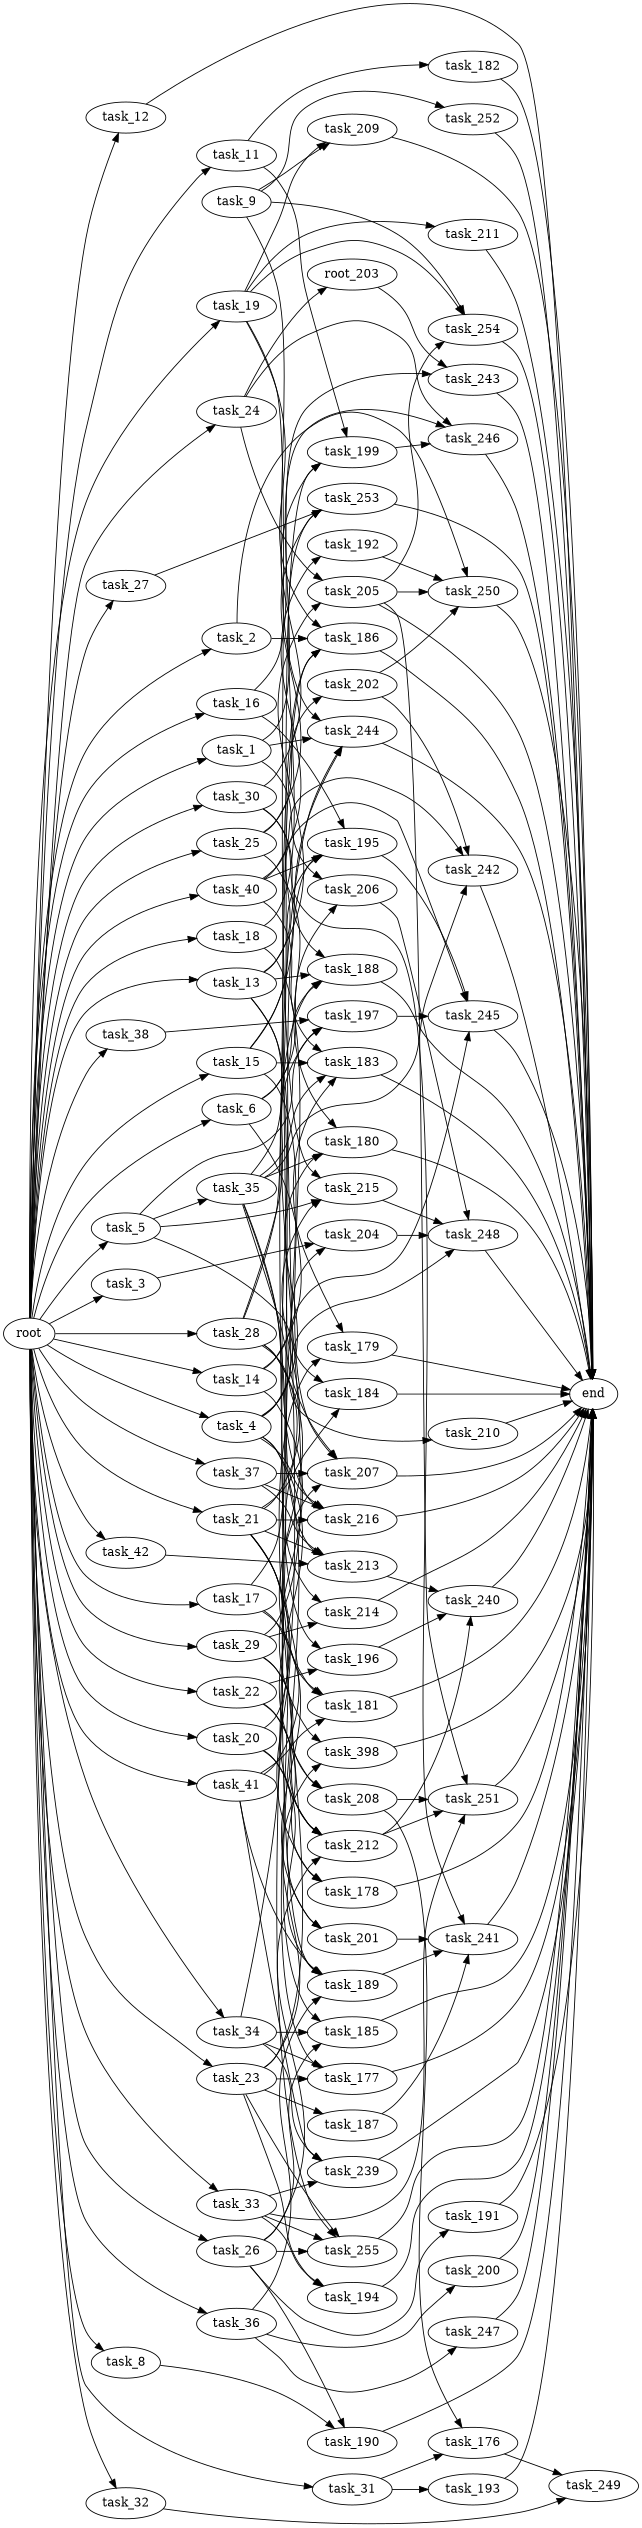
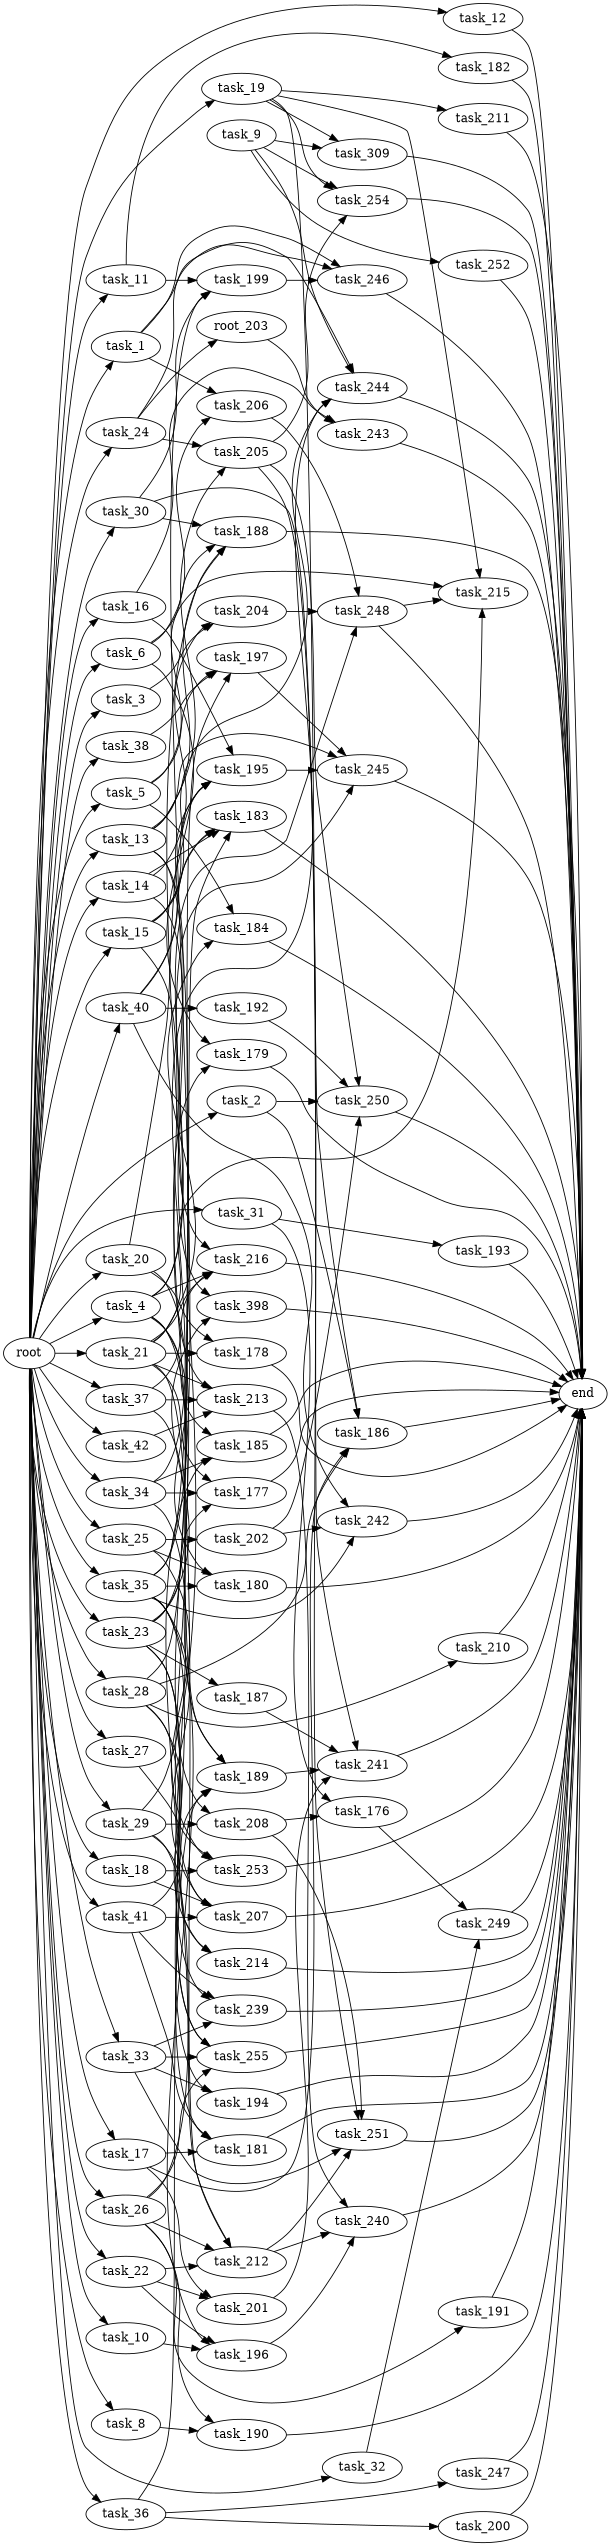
node "task_209": label "task_209" -> "task_309"
edge "task_205" -> "end": now "task_249" -> "end"
edge "task_215" -> "task_248": reversed
edge "task_5" -> "task_35": now "root" -> "task_35"
node "task_10": added
